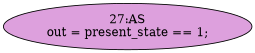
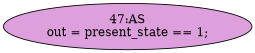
node "27:AS out = present_state == 1;": label "27:AS out = present_state == 1;" -> "47:AS out = present_state == 1;"
